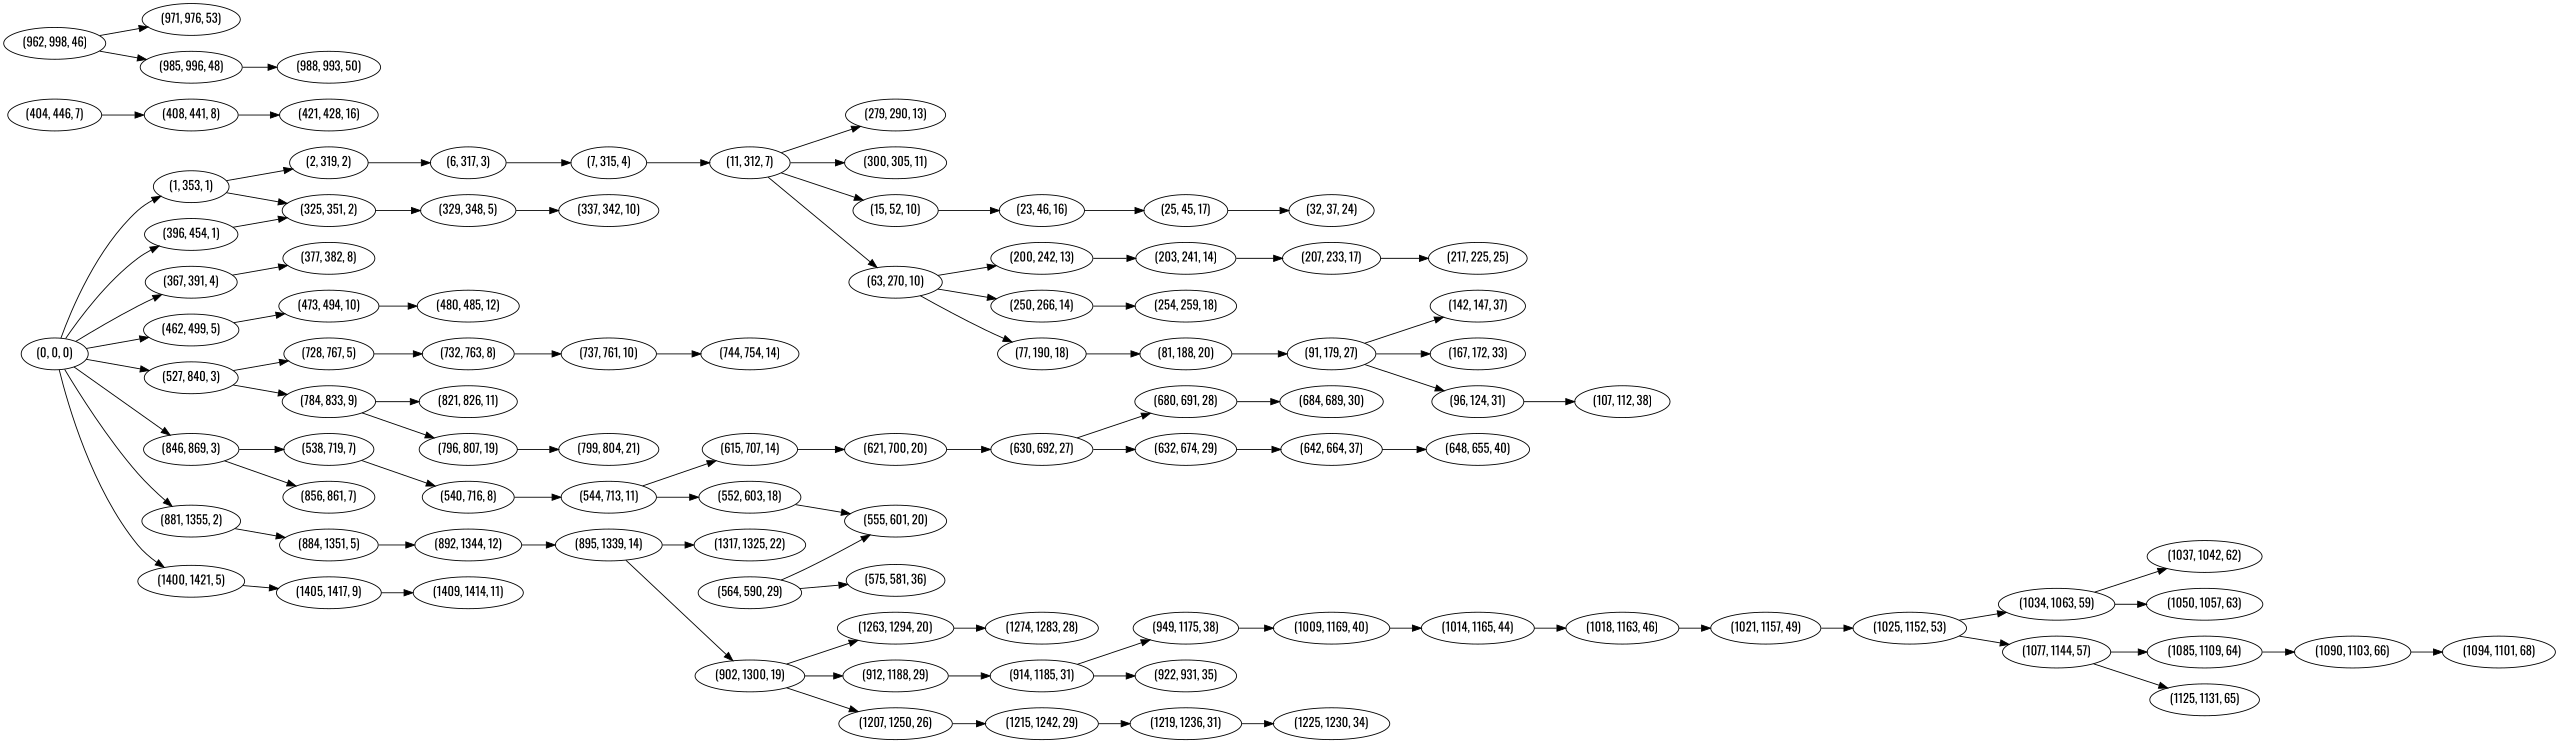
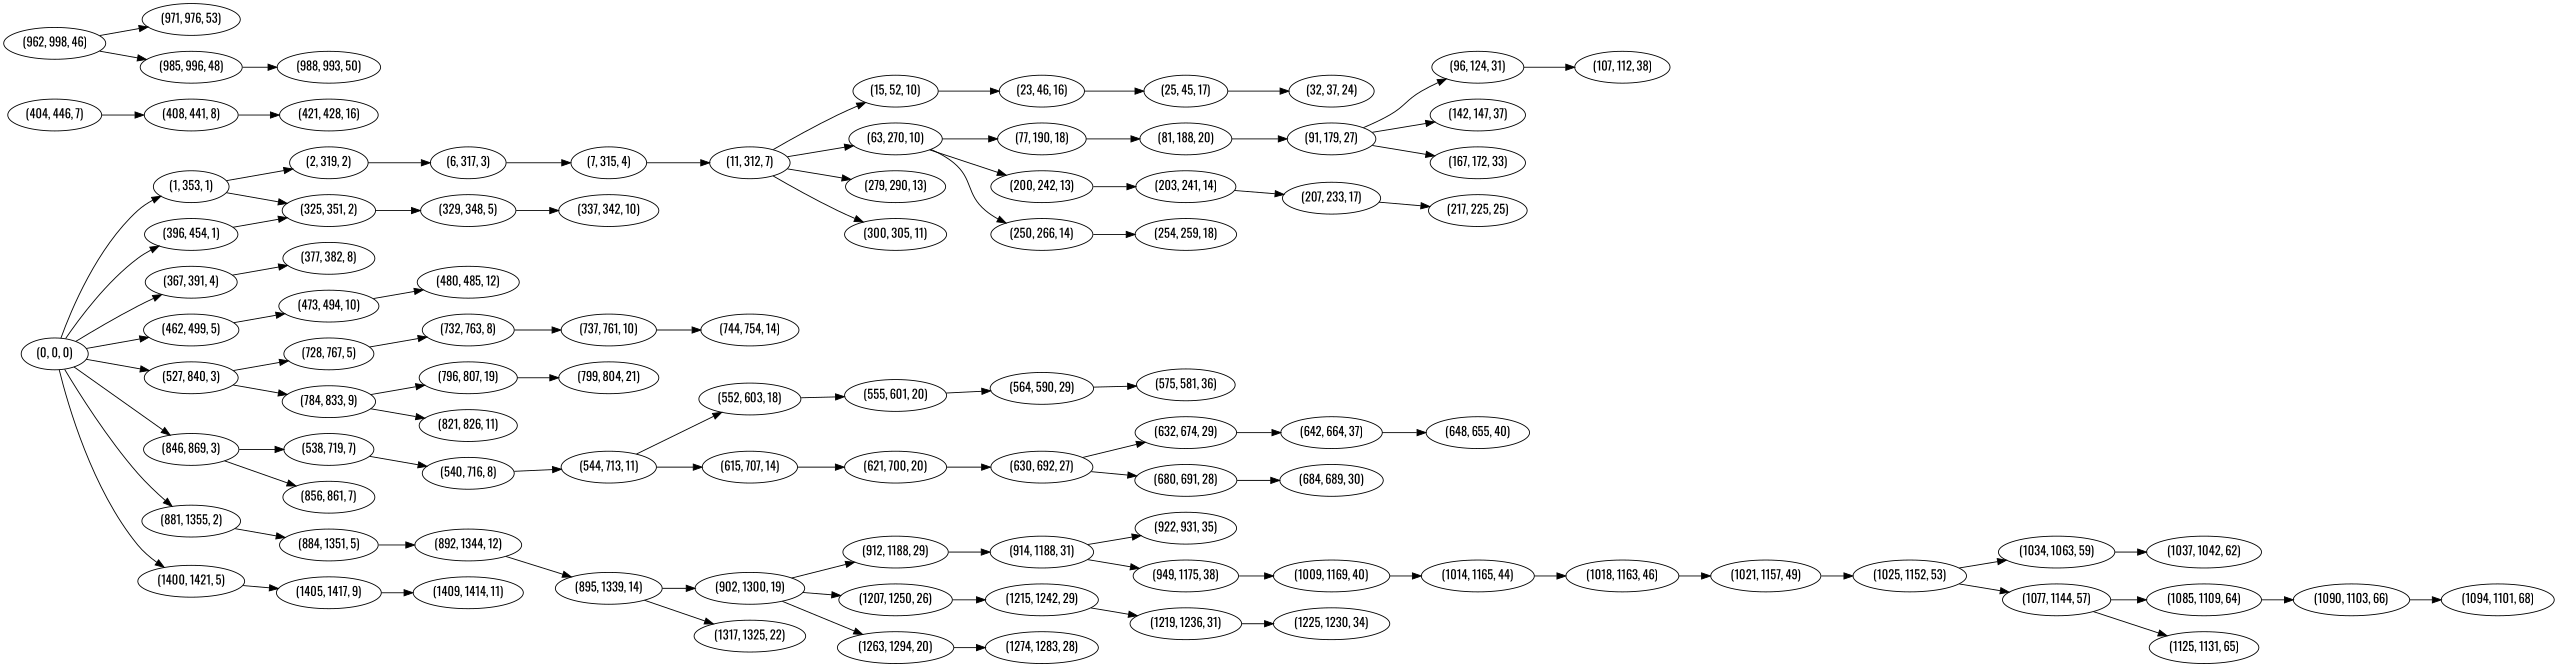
edge "(564, 590, 29)" -> "(555, 601, 20)": reversed
node "(1050, 1057, 63)": removed
node "(914, 1185, 31)": label "(914, 1185, 31)" -> "(914, 1188, 31)"
